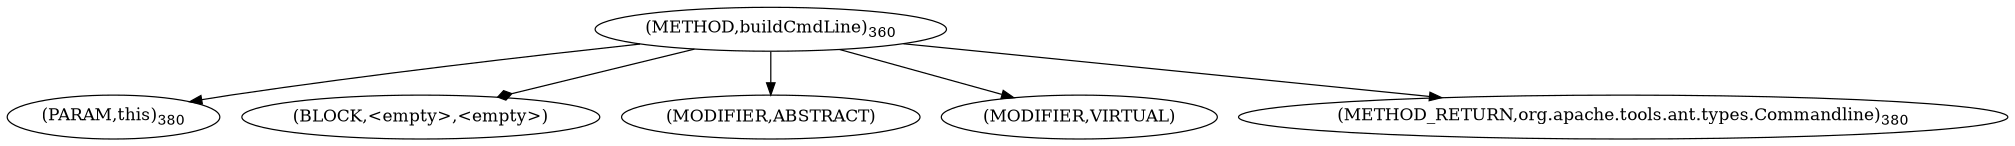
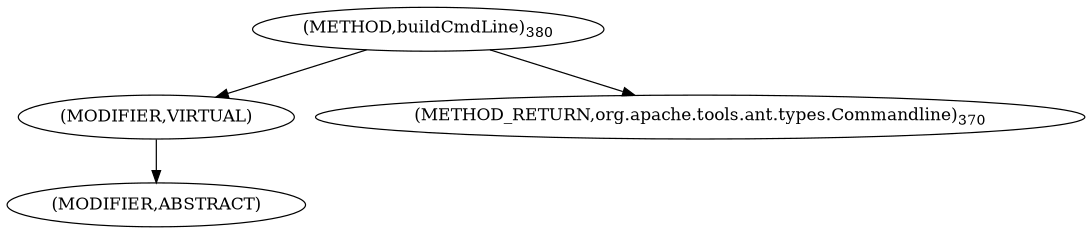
node "(METHOD,buildCmdLine)": text "360" -> "380"
edge "(METHOD,buildCmdLine)" -> "(MODIFIER,ABSTRACT)": now "(MODIFIER,VIRTUAL)" -> "(MODIFIER,ABSTRACT)"
node "(METHOD_RETURN,org.apache.tools.ant.types.Commandline)": text "380" -> "370"
node "(PARAM,this)": removed
node "(BLOCK,<empty>,<empty>)": removed
